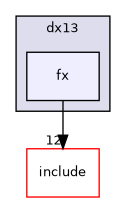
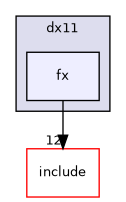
cluster "dx13": label "dx13" -> "dx11"
